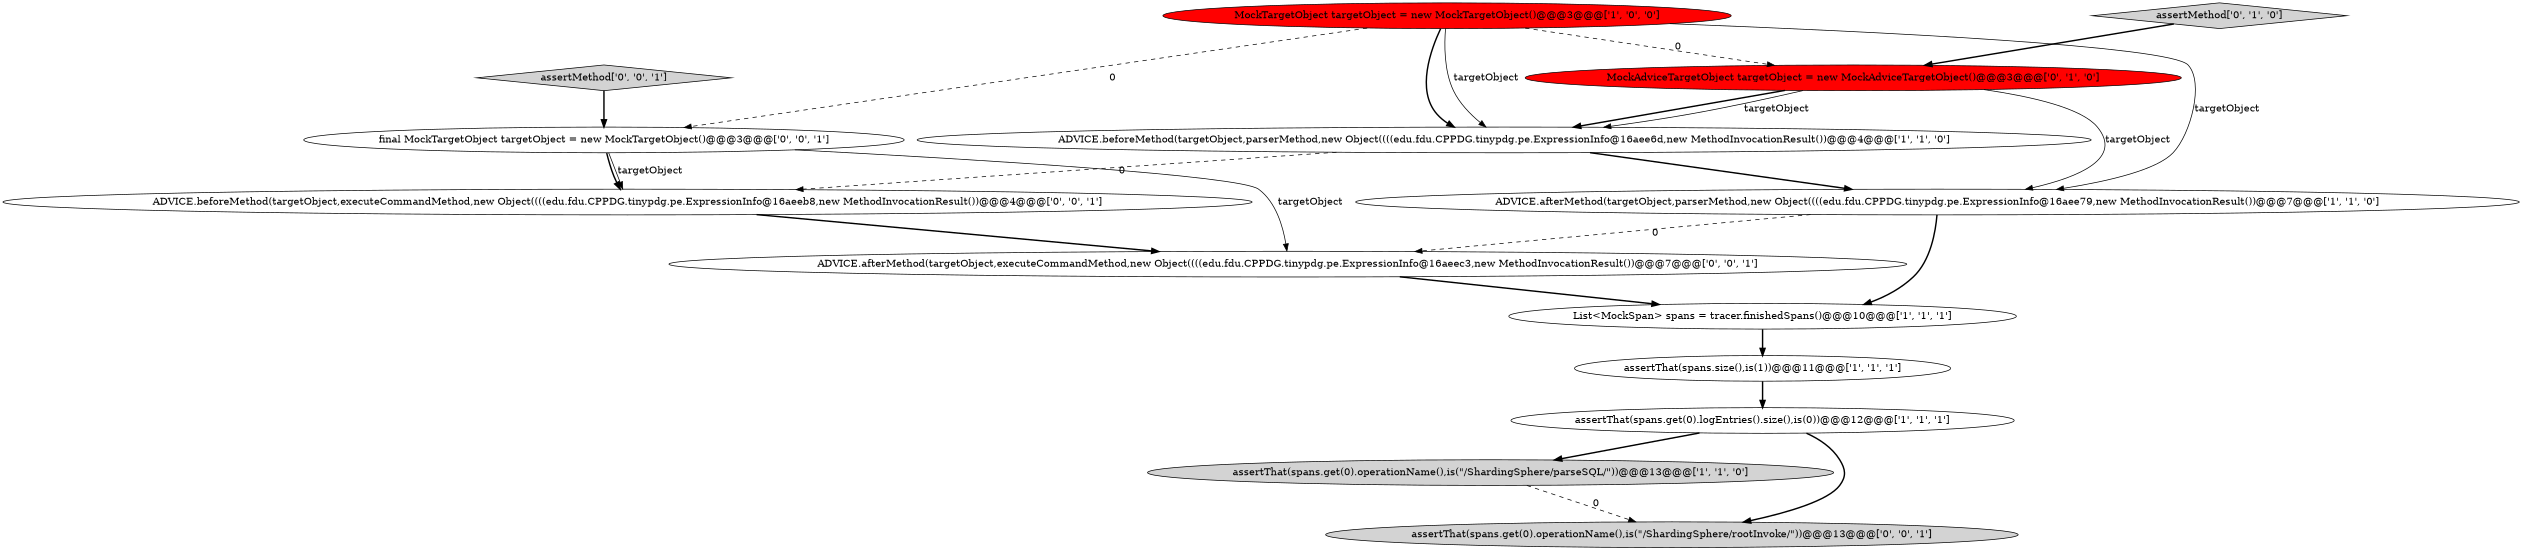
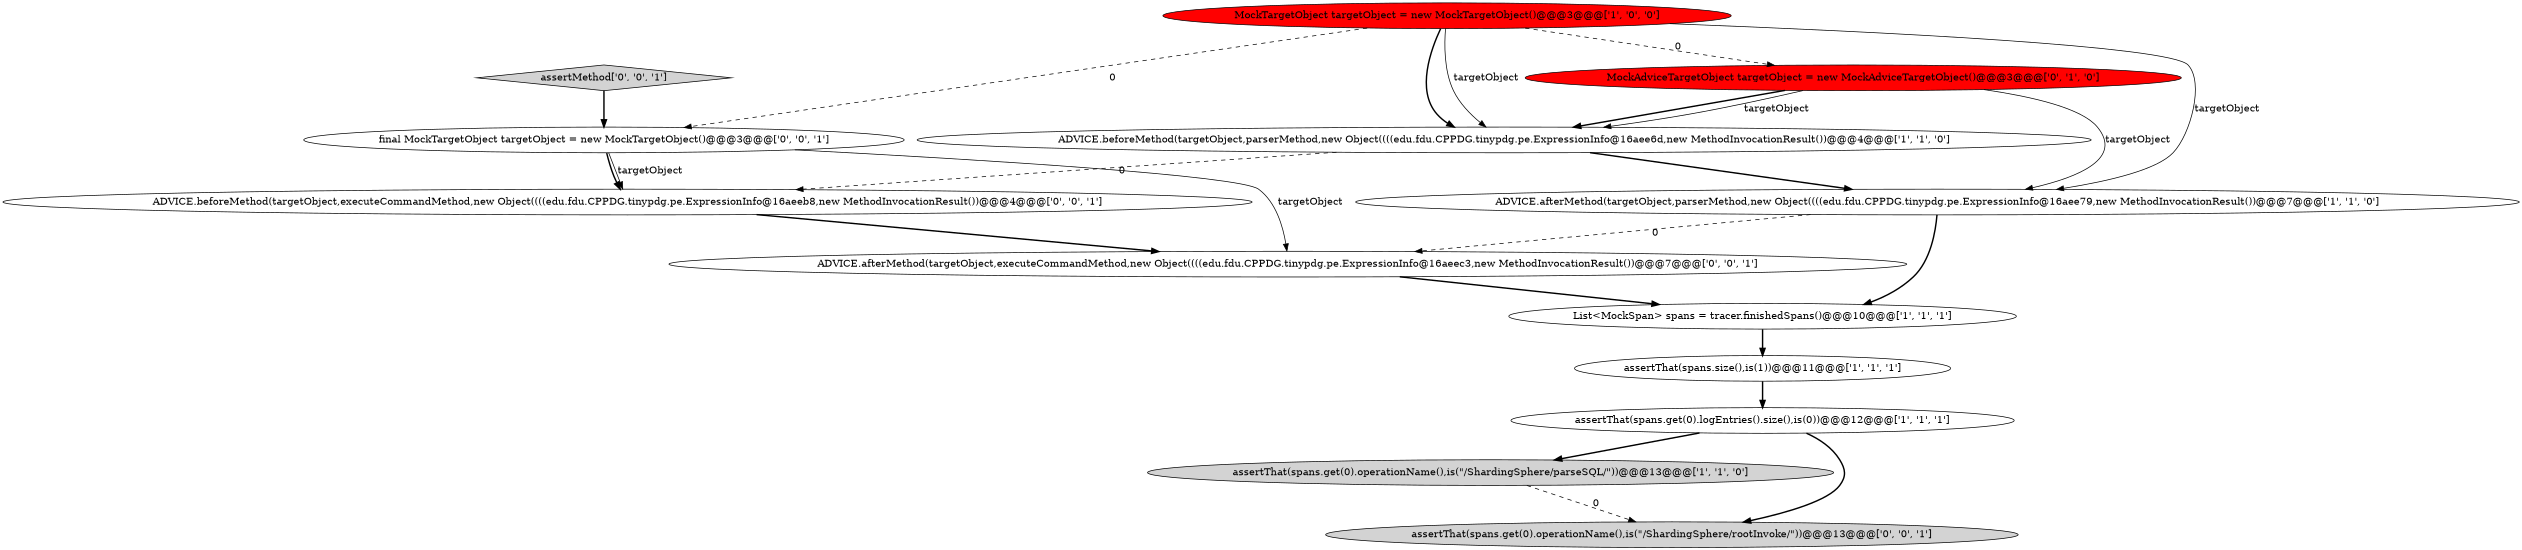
node "assertMethod['0', '1', '0']": removed
